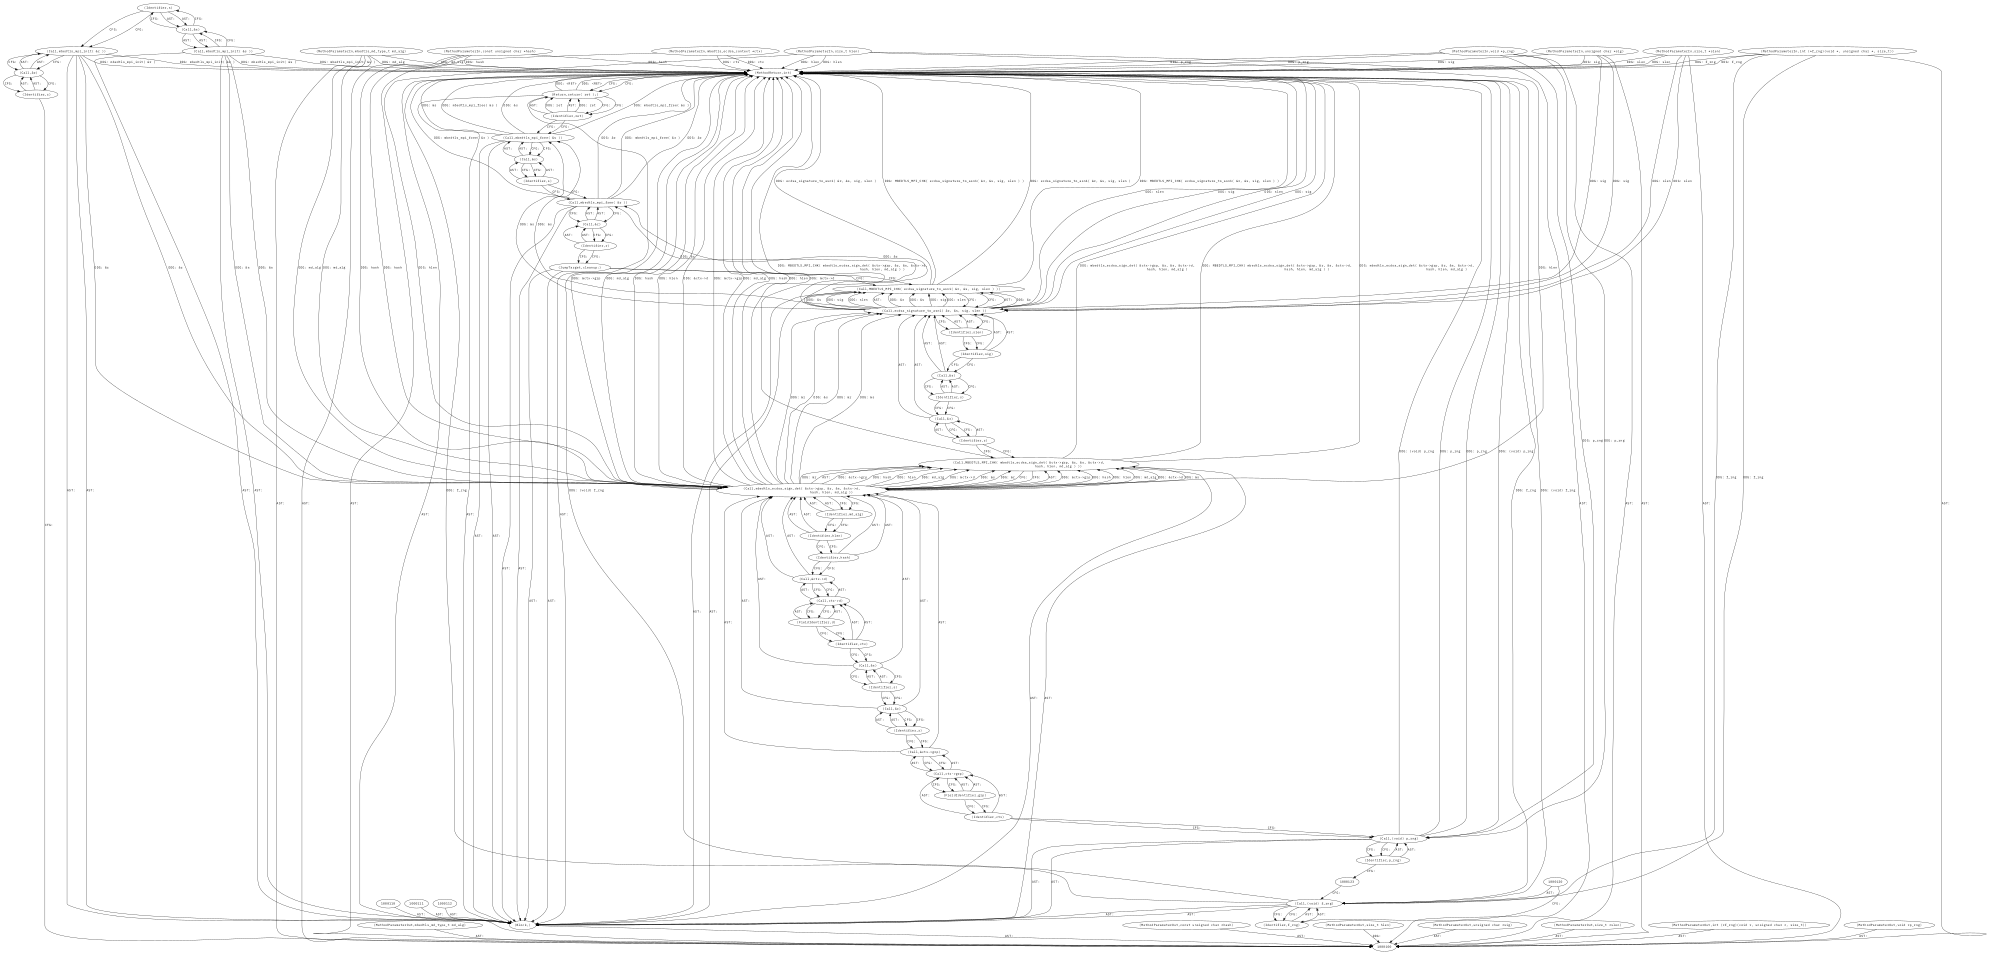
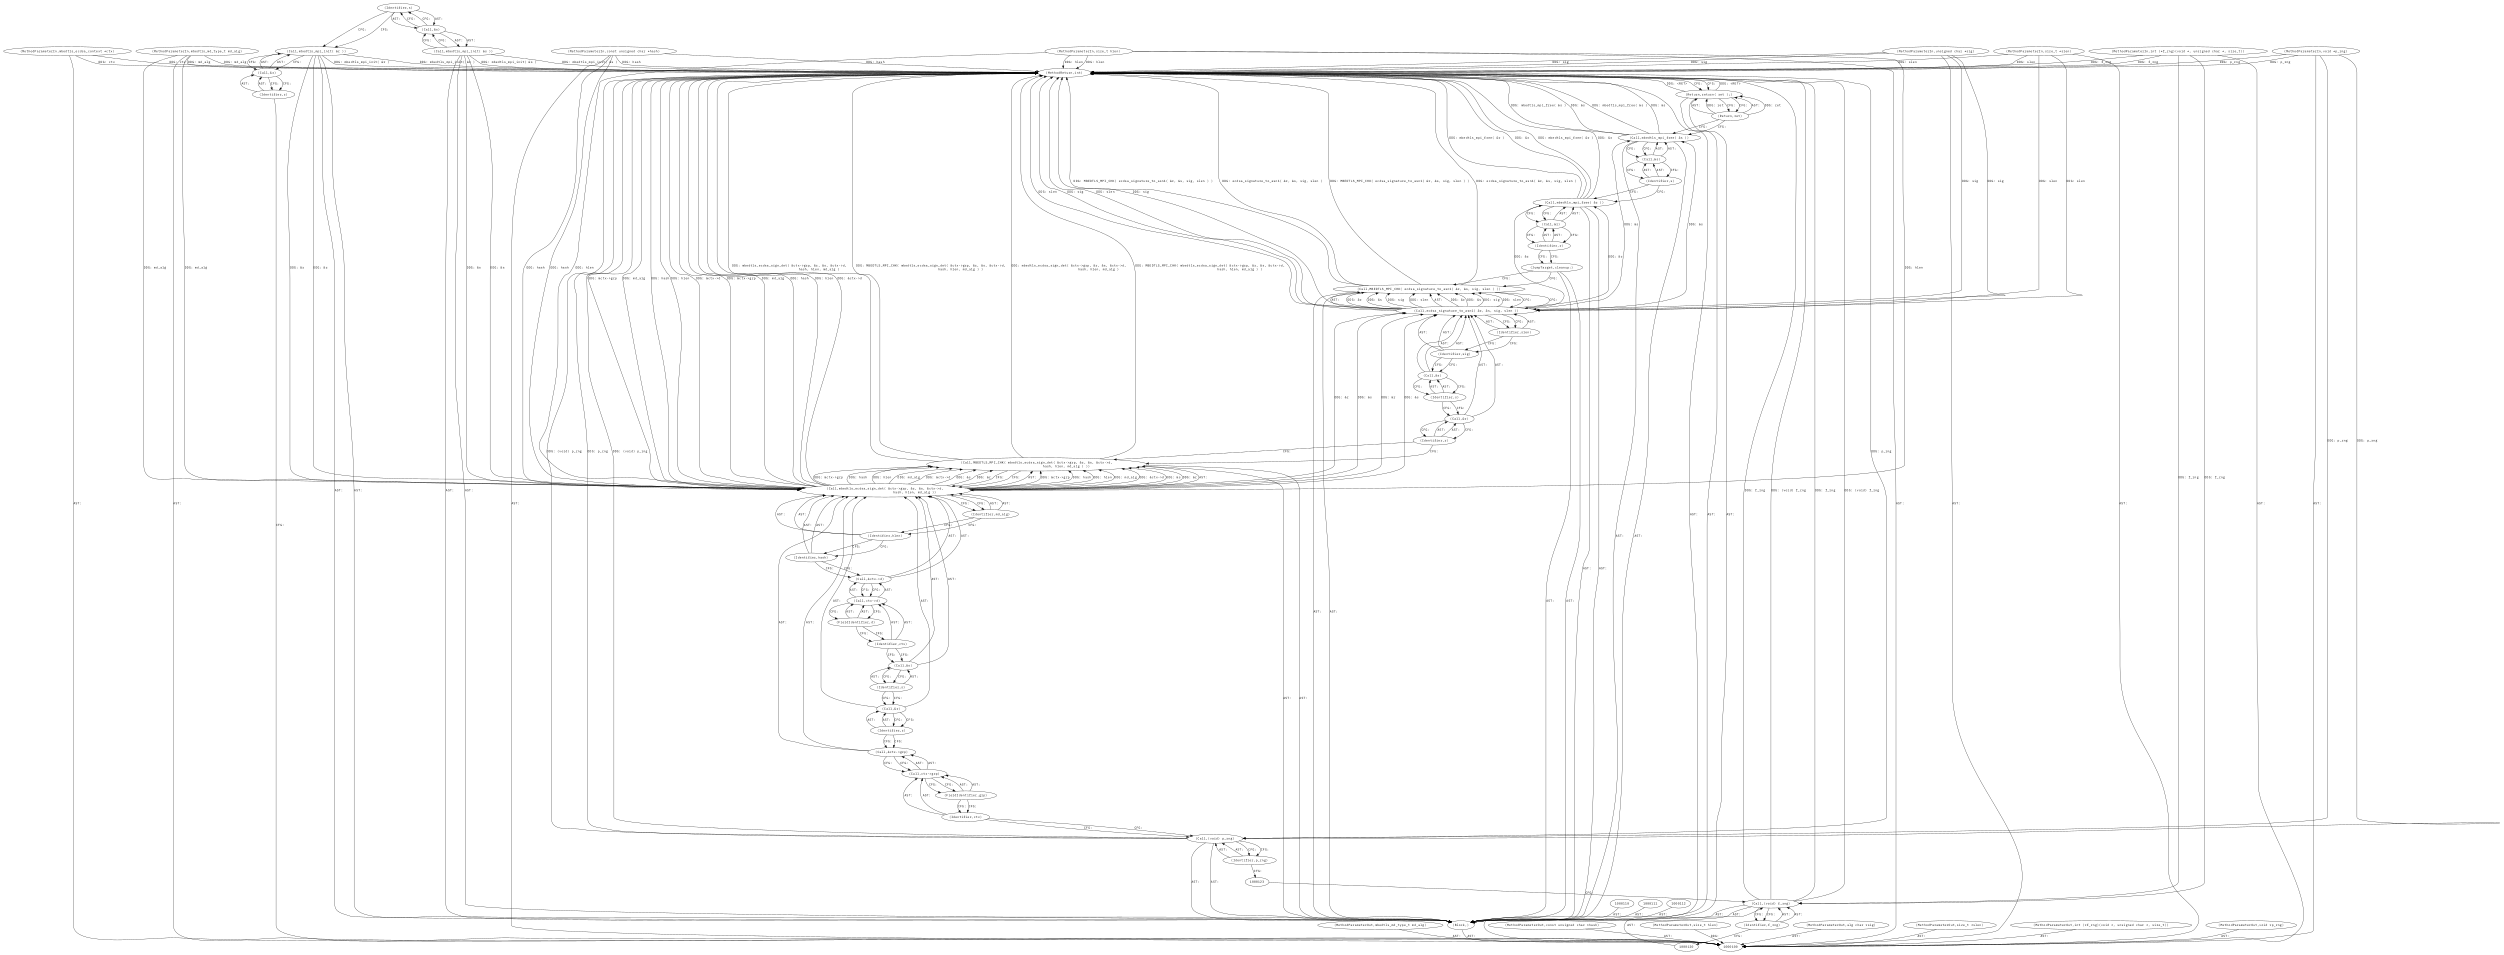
node "(Identifier,ret)": label "(Identifier,ret)" -> "(Return,ret)"
edge "1000120" -> "(Identifier,f_rng)": reversed
node "(MethodParameterOut,unsigned char *sig)": label "(MethodParameterOut,unsigned char *sig)" -> "(MethodParameterOut,alg char *sig)"
